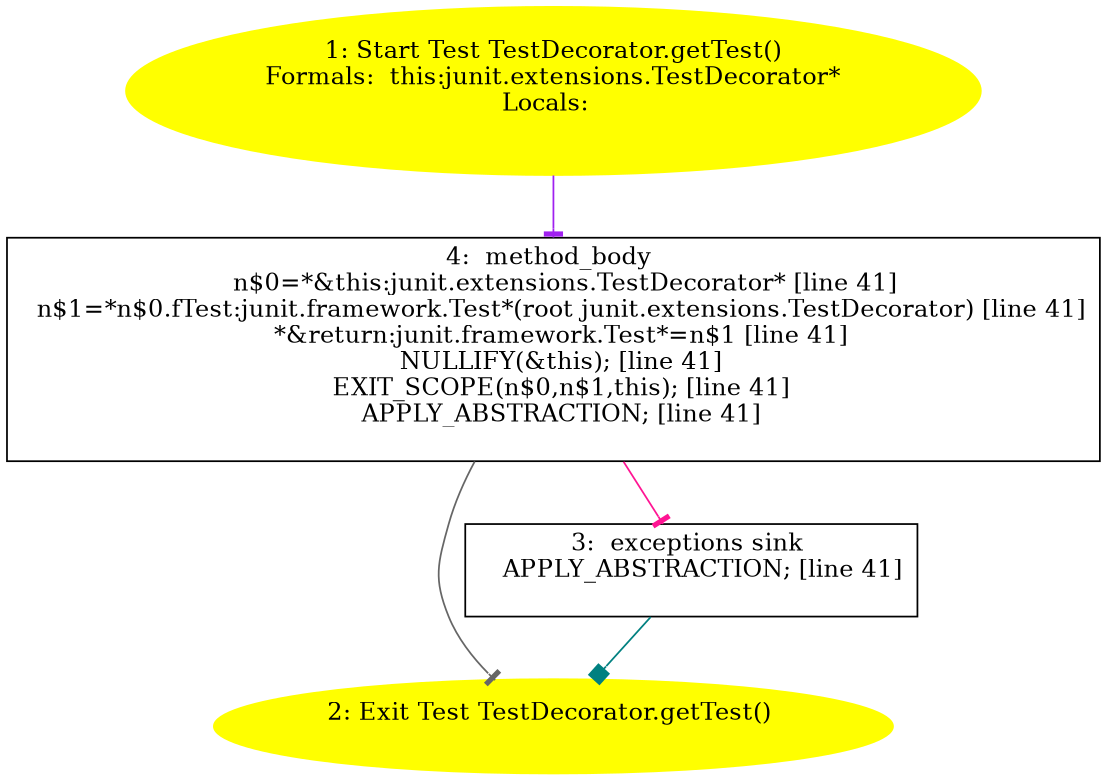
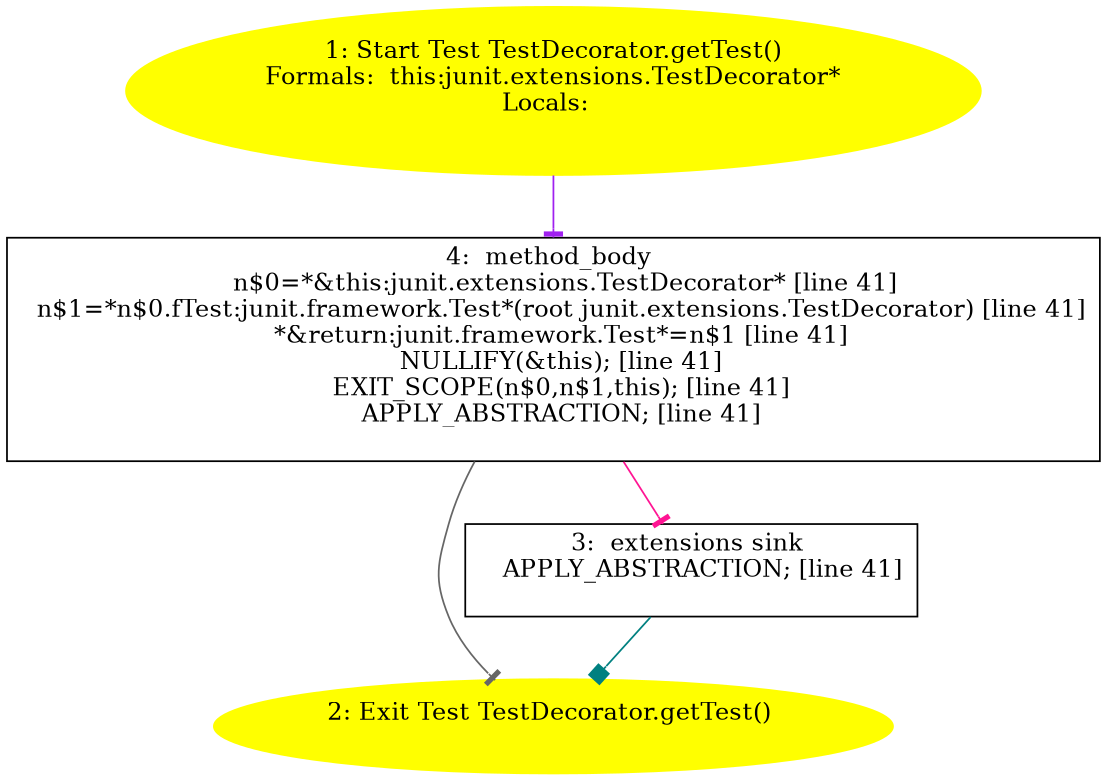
node "3:  exceptions sink APPLY_ABSTRACTION; [line 41]": label "3:  exceptions sink APPLY_ABSTRACTION; [line 41]" -> "3:  extensions sink APPLY_ABSTRACTION; [line 41]"
